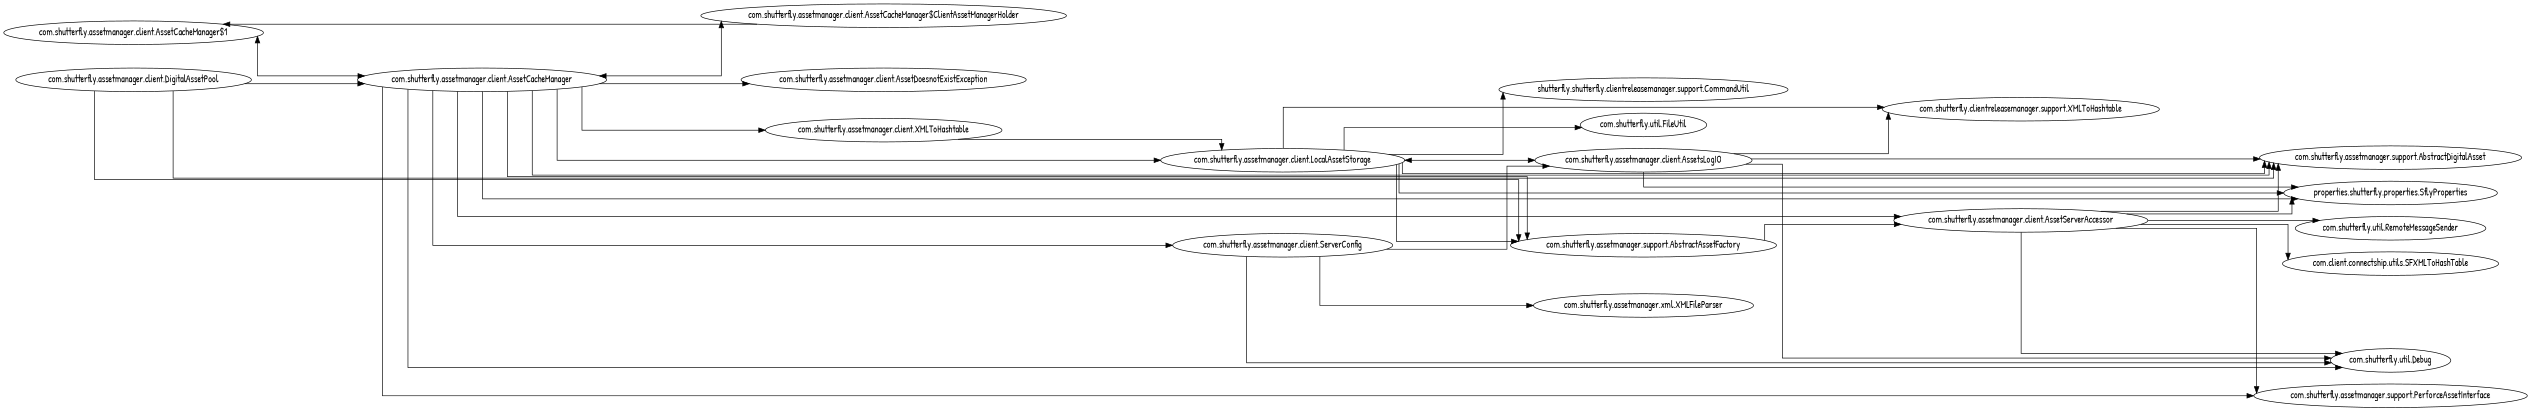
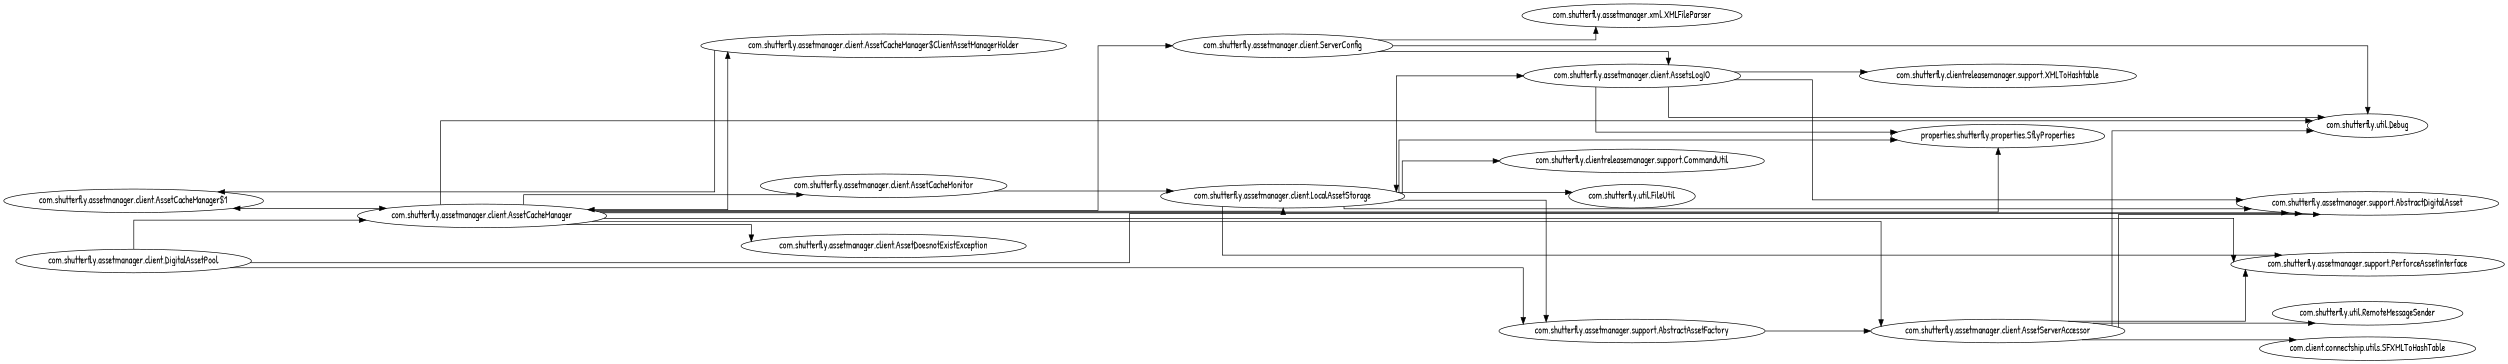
node "shutterfly.shutterfly.clientreleasemanager.support.CommandUtil": label "shutterfly.shutterfly.clientreleasemanager.support.CommandUtil" -> "com.shutterfly.clientreleasemanager.support.CommandUtil"
edge "com.shutterfly.assetmanager.client.LocalAssetStorage" -> "com.shutterfly.clientreleasemanager.support.XMLToHashtable": now "com.shutterfly.assetmanager.client.LocalAssetStorage" -> "com.shutterfly.assetmanager.support.PerforceAssetInterface"
node "com.shutterfly.assetmanager.client.XMLToHashtable": label "com.shutterfly.assetmanager.client.XMLToHashtable" -> "com.shutterfly.assetmanager.client.AssetCacheMonitor"
edge "com.shutterfly.assetmanager.client.AssetCacheManager" -> "com.shutterfly.assetmanager.support.AbstractAssetFactory": removed
edge "com.shutterfly.assetmanager.client.AssetServerAccessor" -> "properties.shutterfly.properties.SflyProperties": removed
